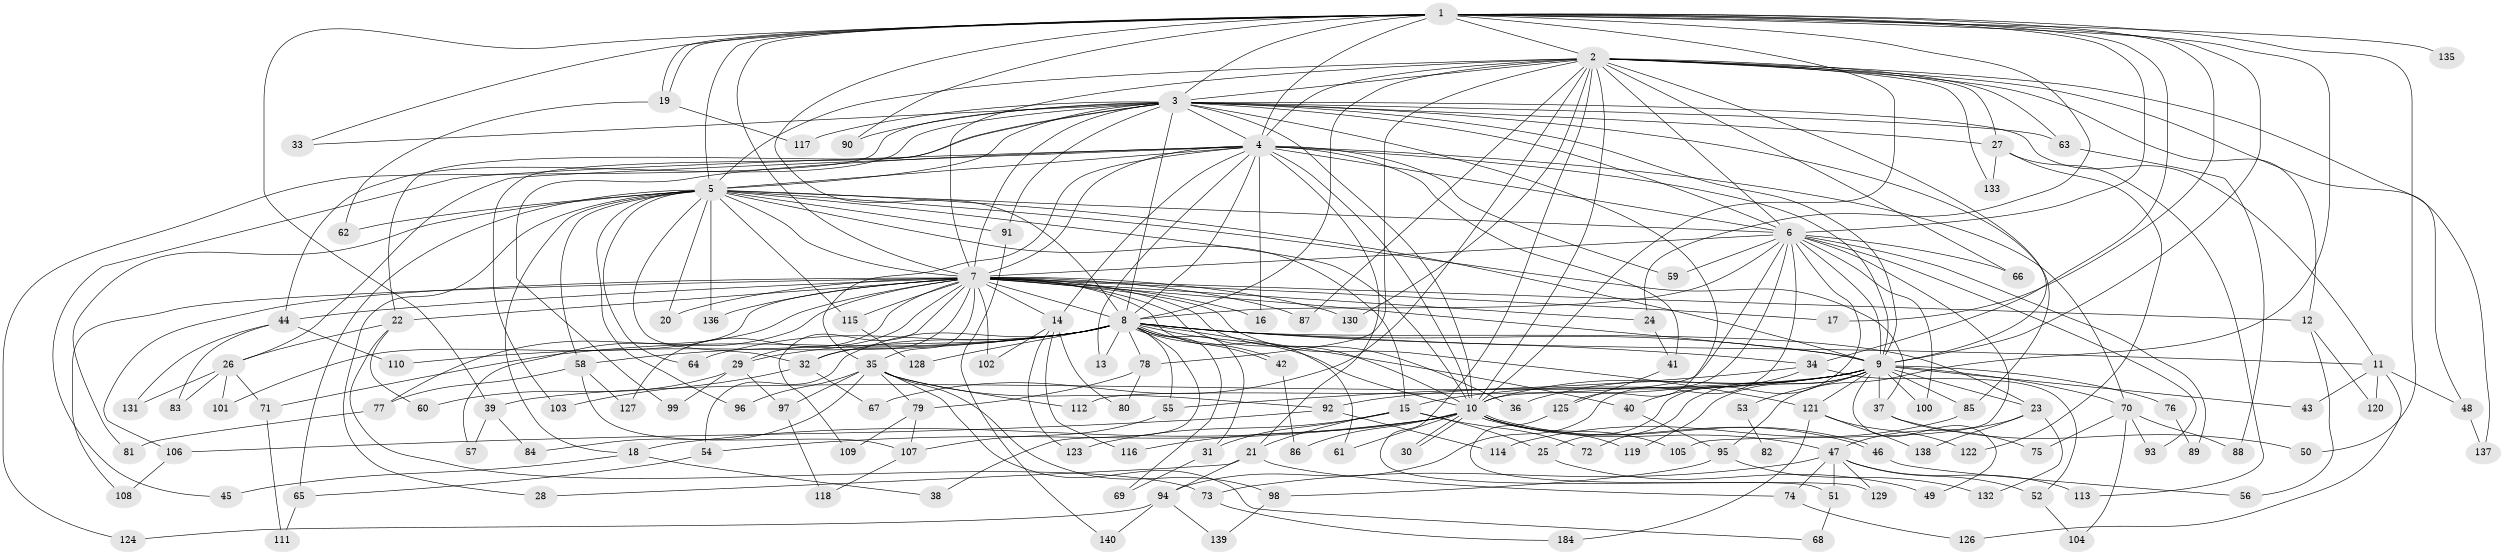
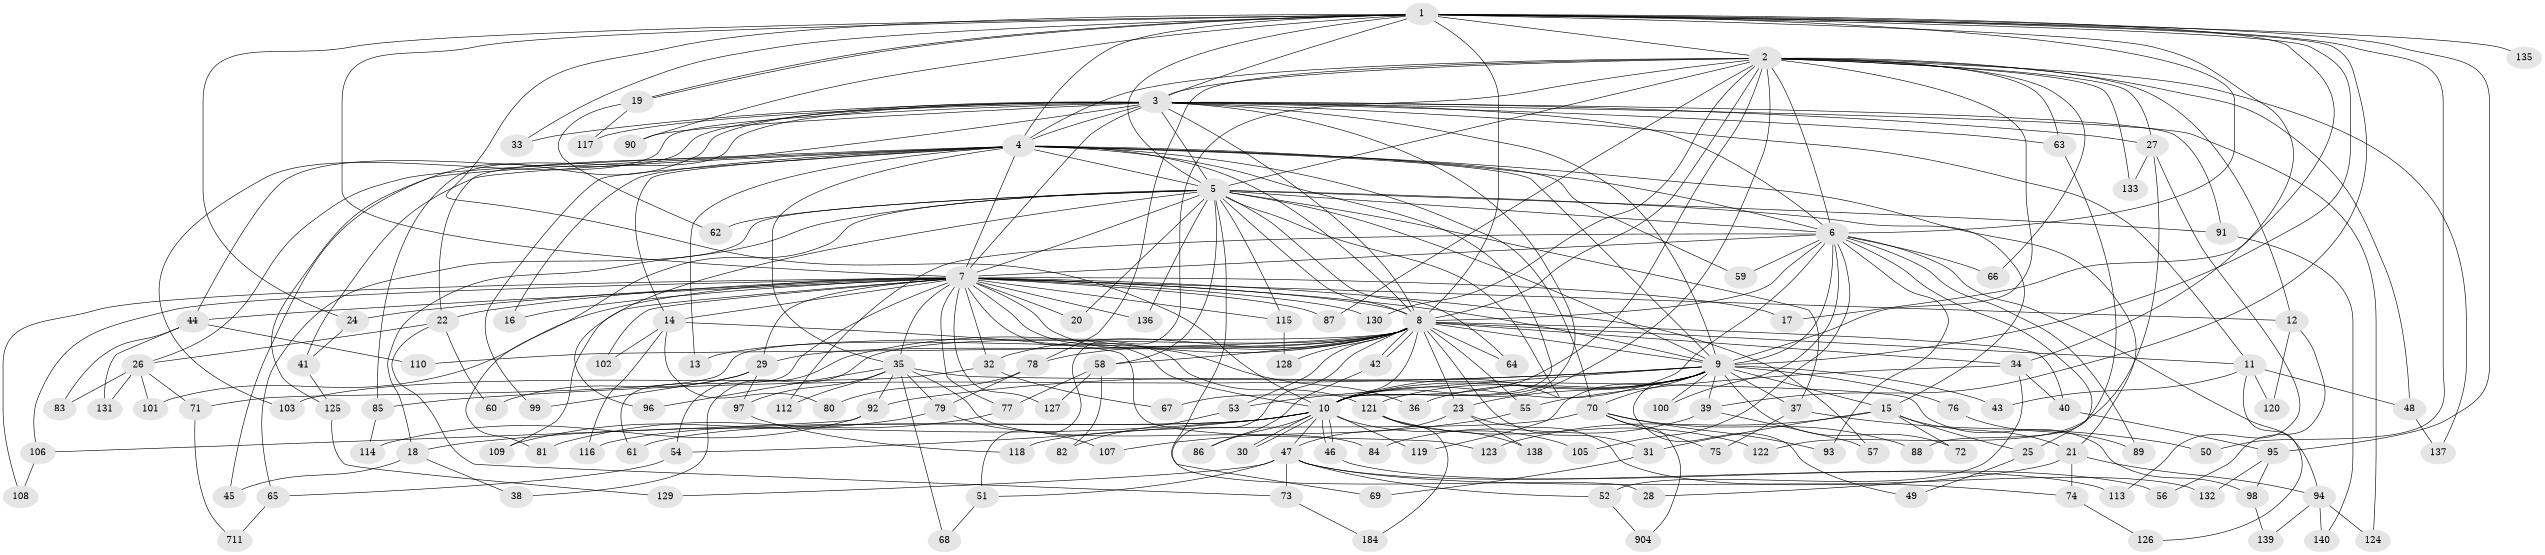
edge "2" -- "7": removed
edge "5" -- "32": now "5" -- "8"
edge "8" -- "53": added
edge "58" -- "107": now "58" -- "82"
edge "107" -- "118": now "70" -- "118"
node "111": label "111" -> "711"
node "104": label "104" -> "904"
